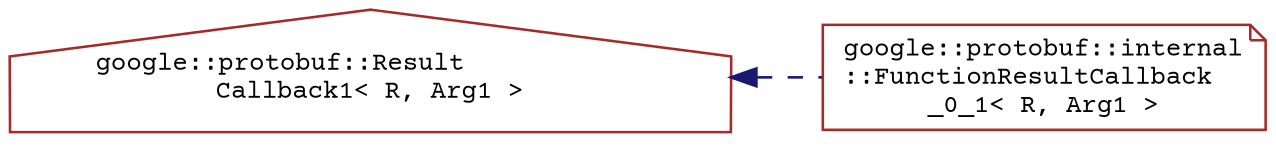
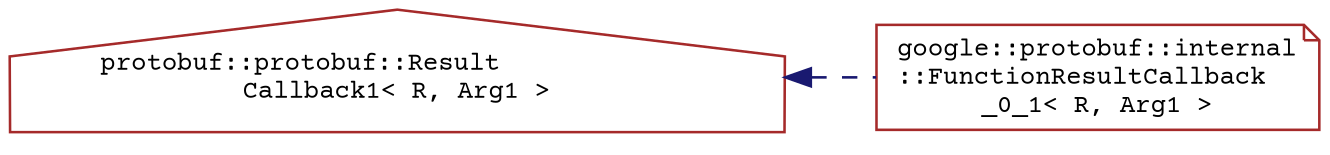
node "google::protobuf::Result Callback1< R, Arg1 >": label "google::protobuf::Result Callback1< R, Arg1 >" -> "protobuf::protobuf::Result Callback1< R, Arg1 >"
